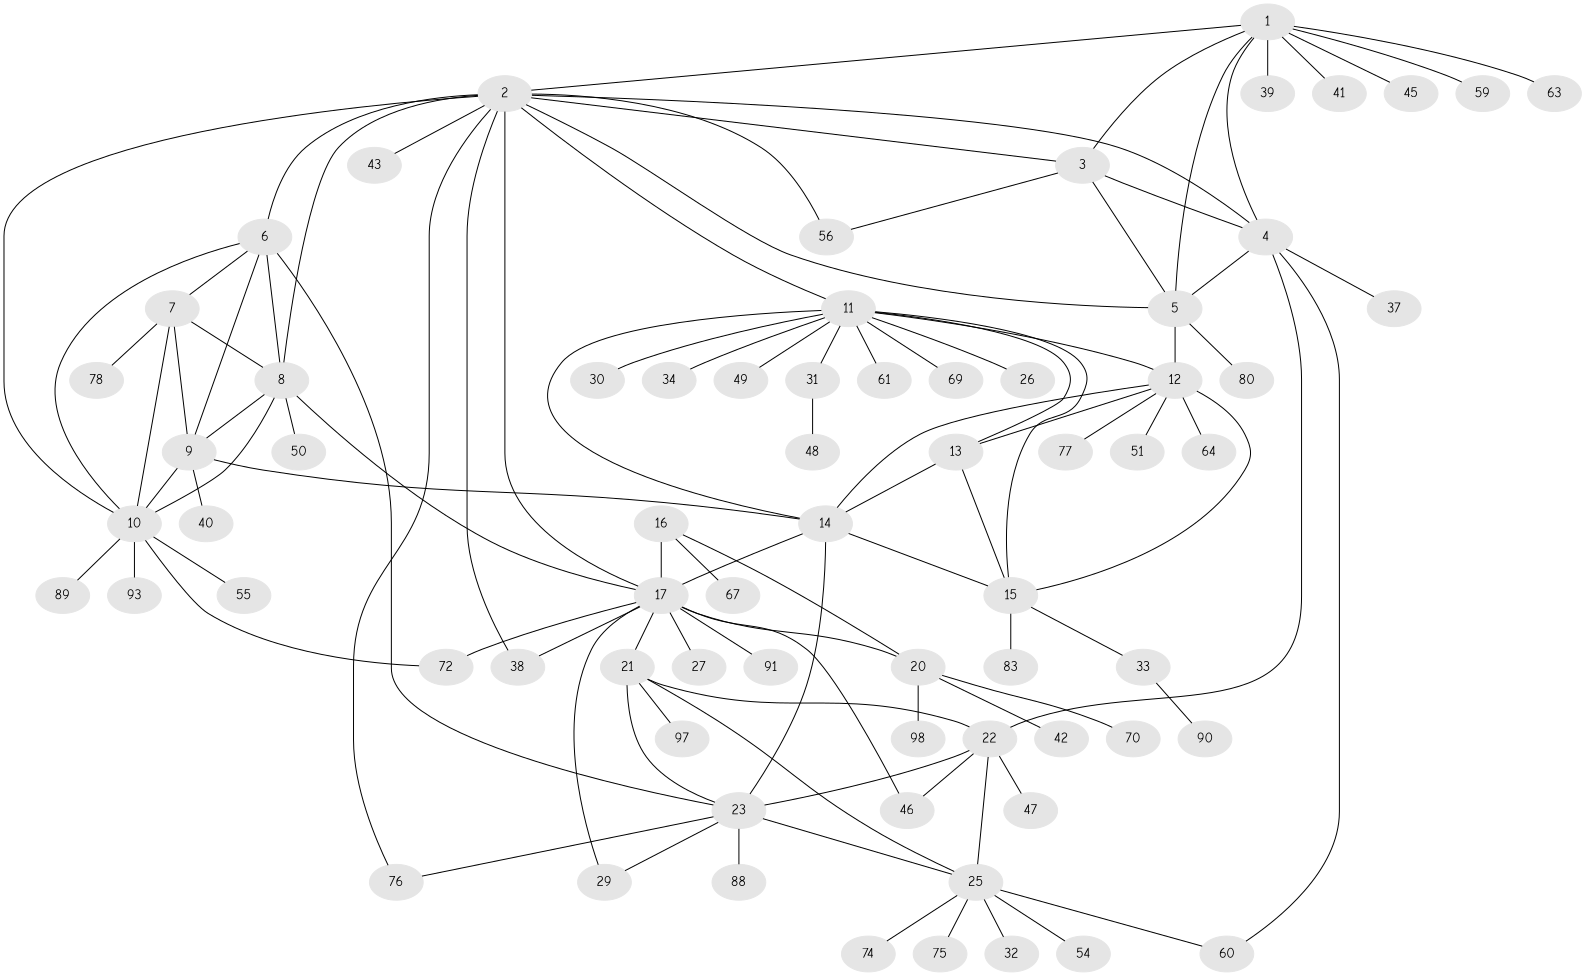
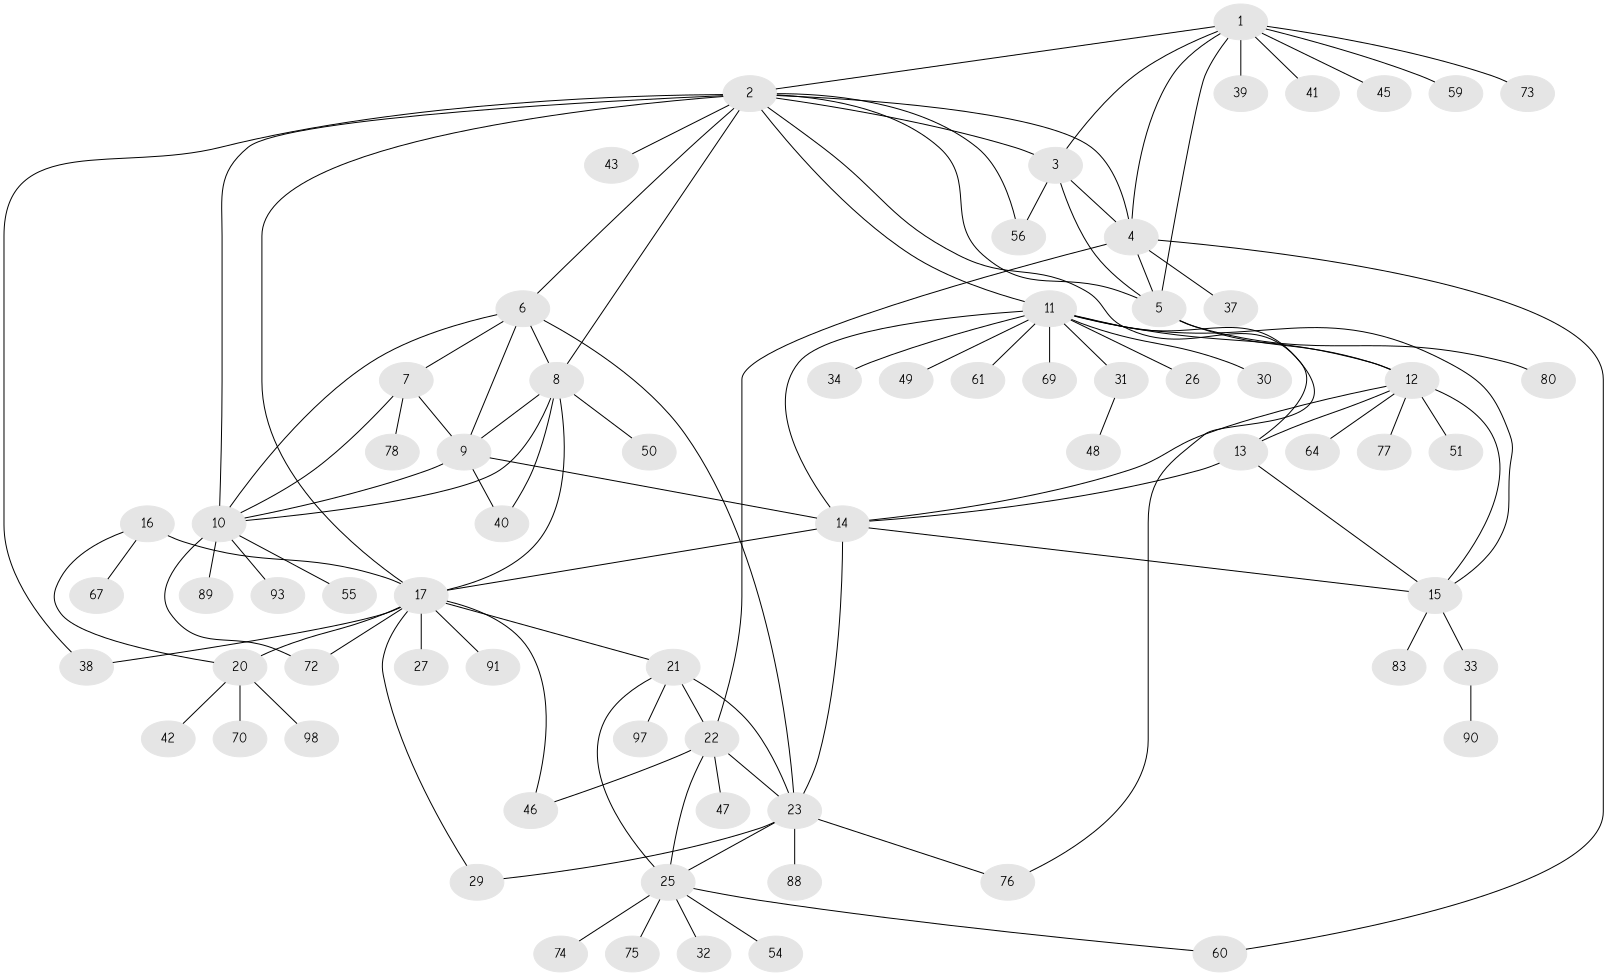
node "63": label "63" -> "73"
edge "7" -- "8": now "40" -- "8"
